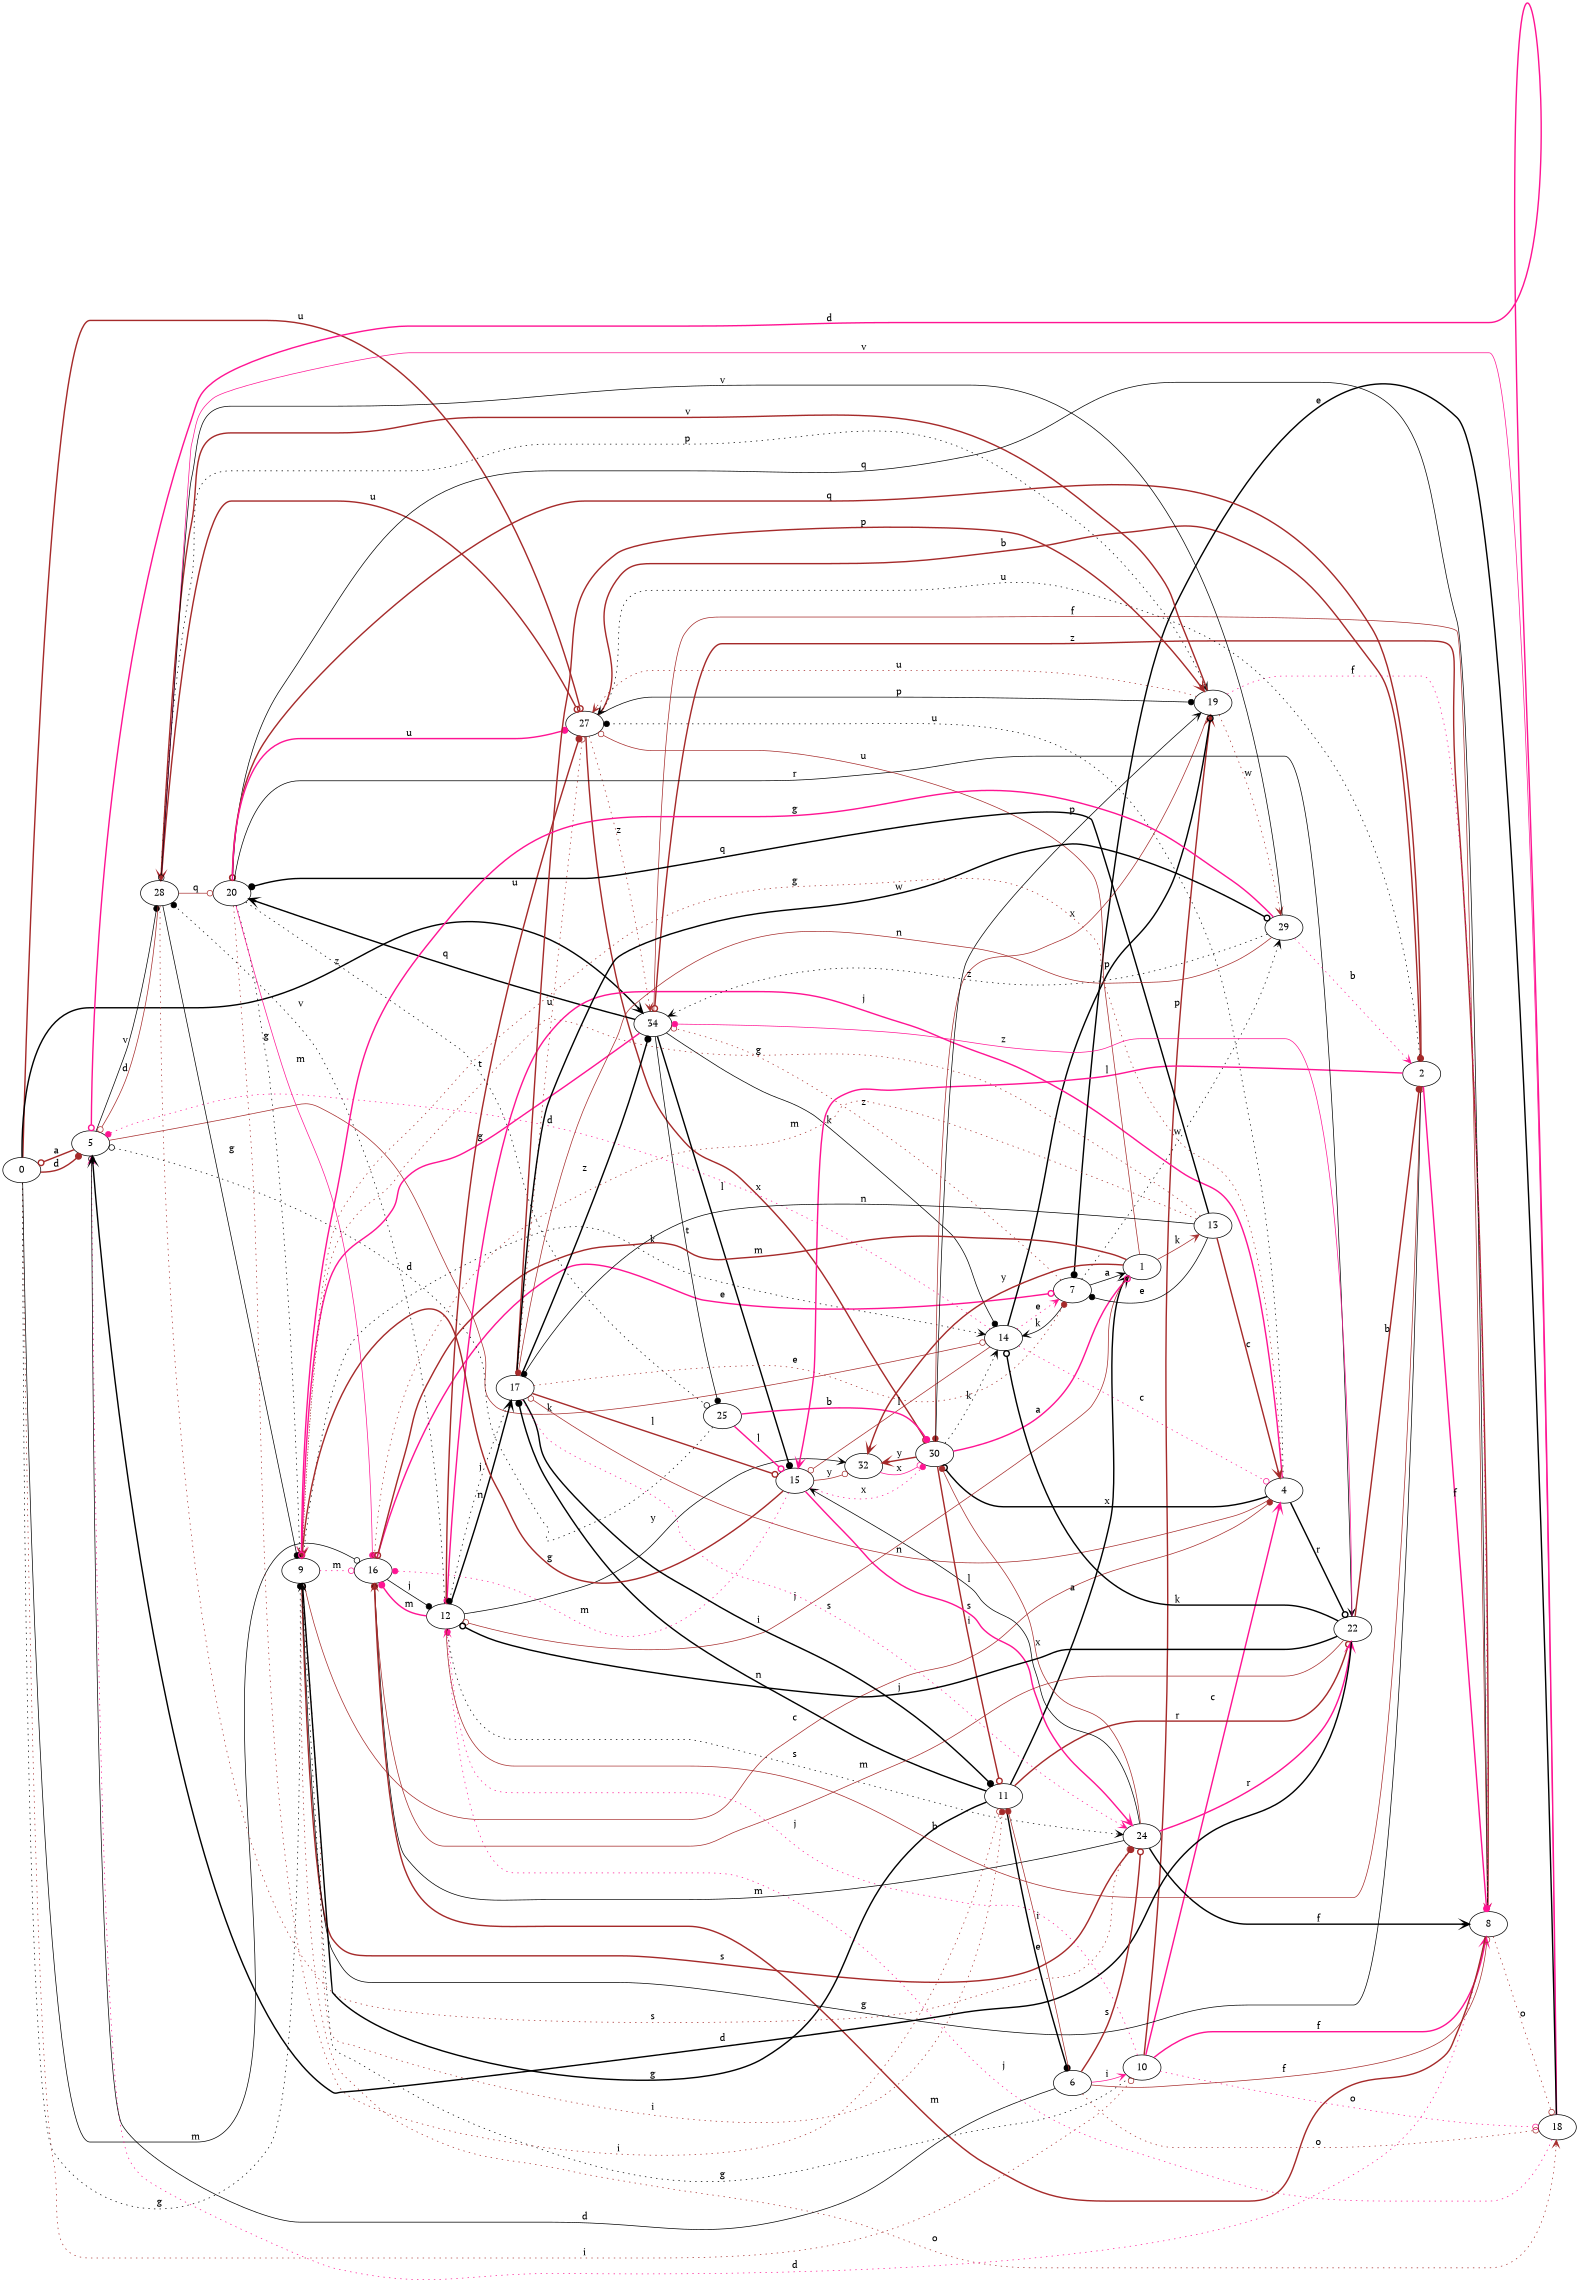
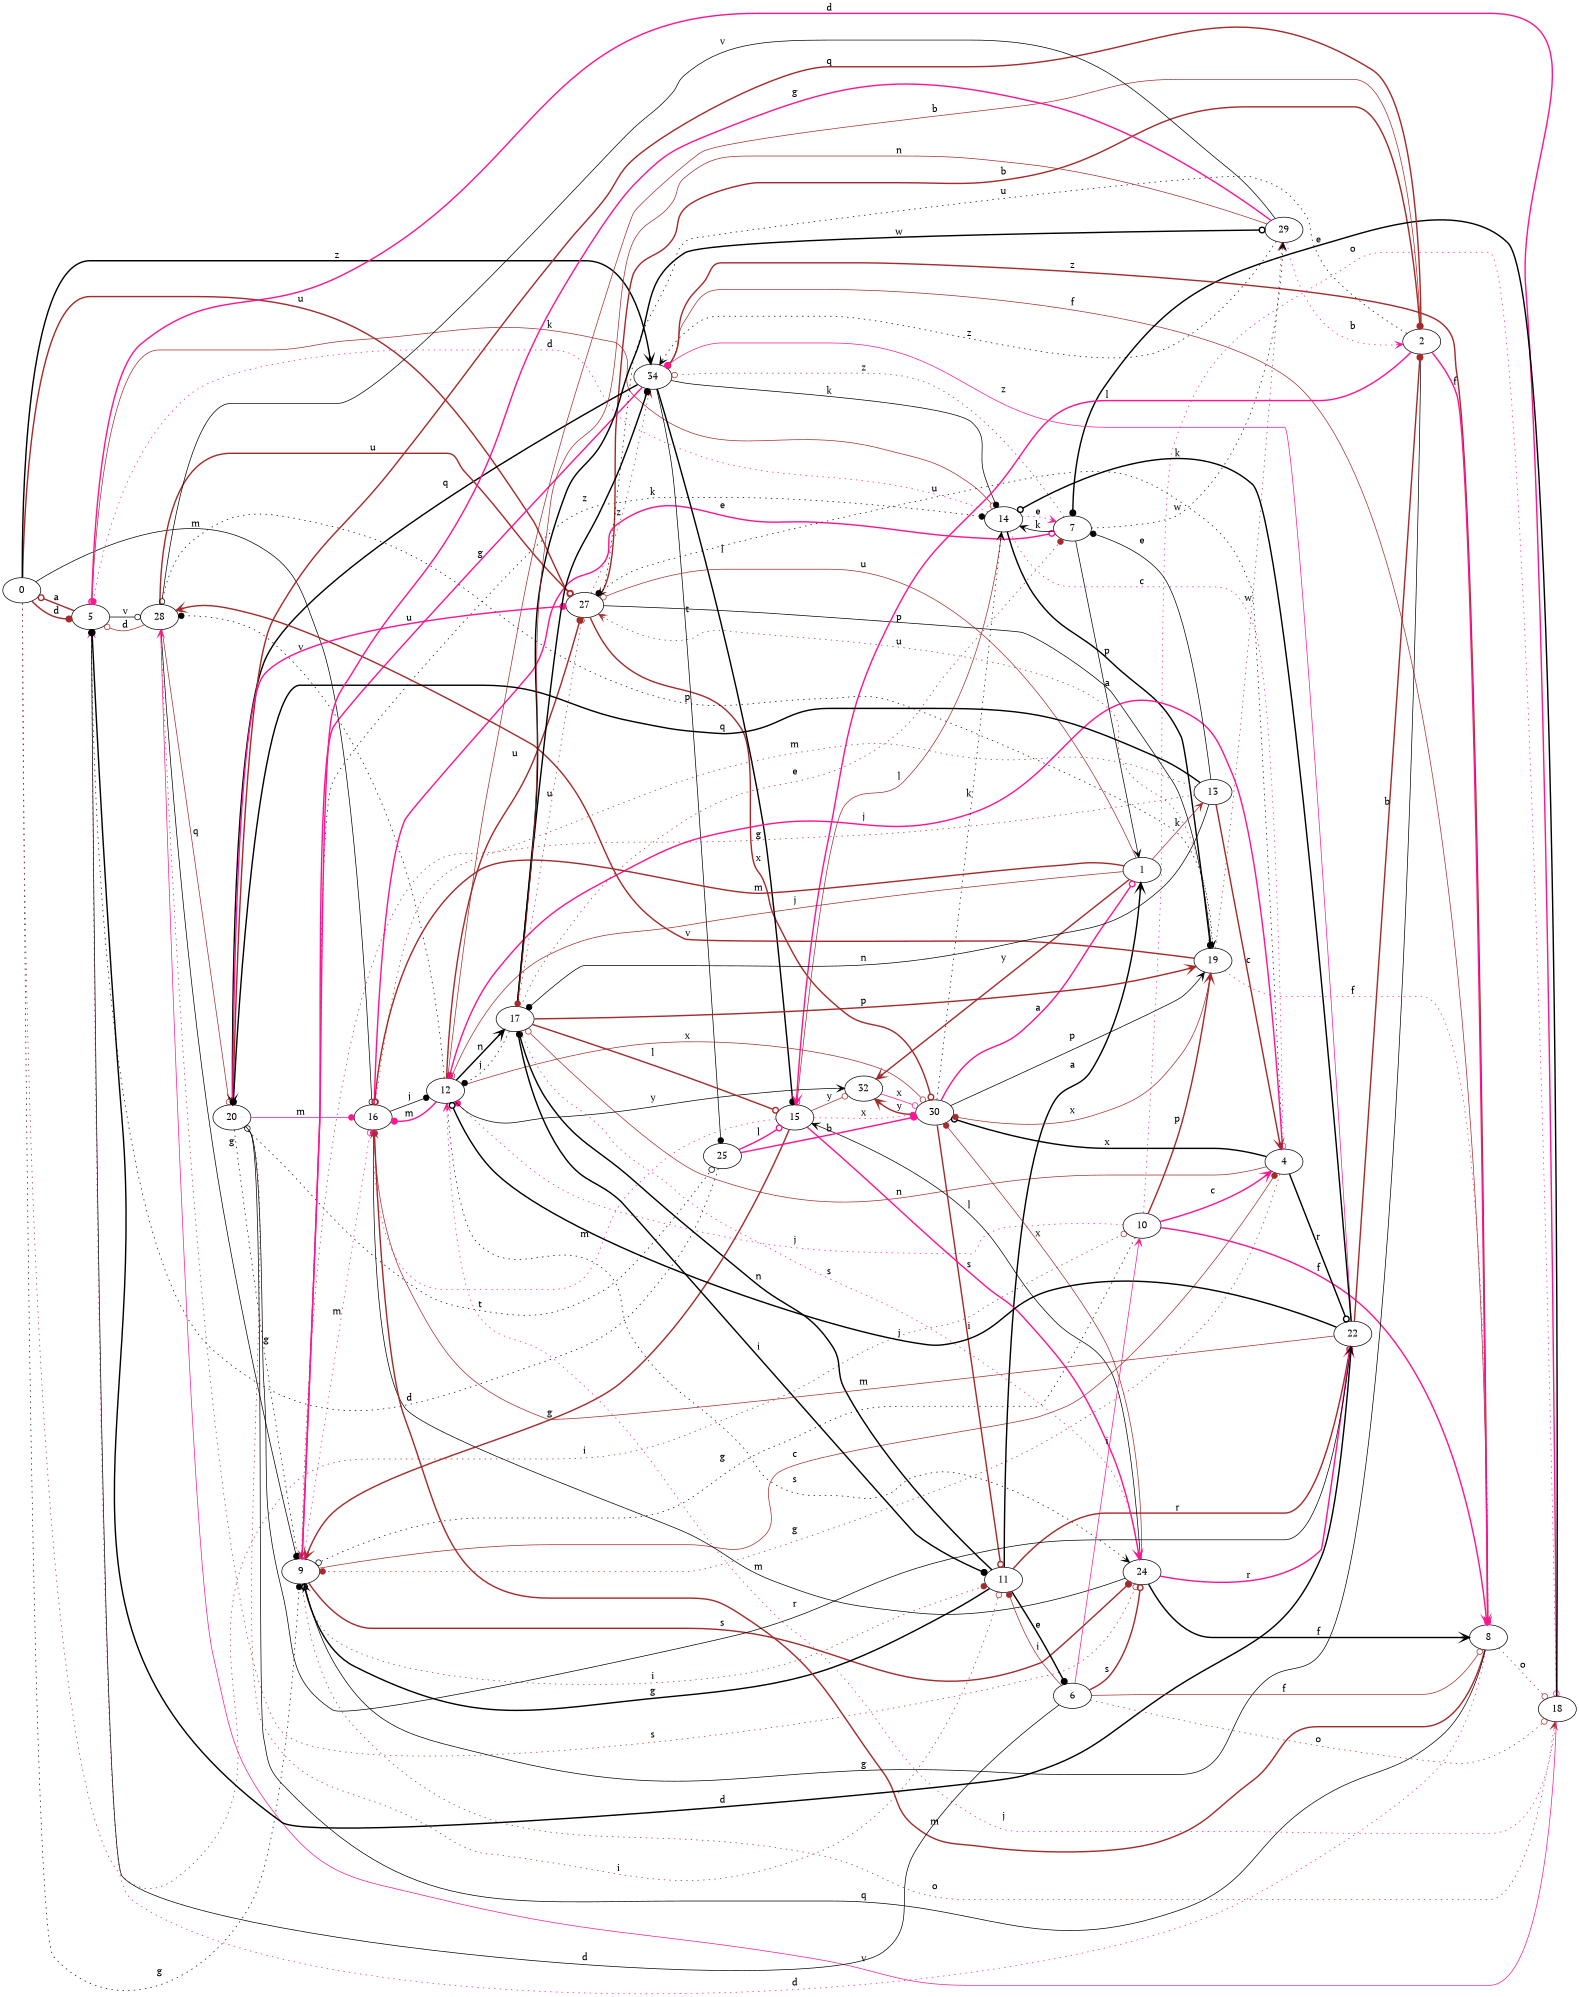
edge "5" -> "28": arrowhead dot -> odot
edge "12" -> "30": added, label "x"
edge "9" -> "14": arrowhead vee -> dot
edge "34" -> "9": arrowhead vee -> odot
edge "22" -> "5": arrowhead vee -> dot
